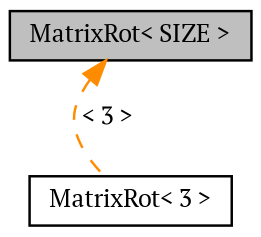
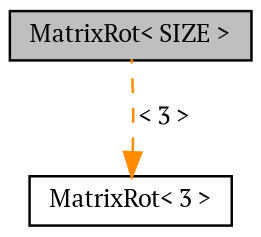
edge "MatrixRot< 3 >" -> "MatrixRot< SIZE >": reversed
